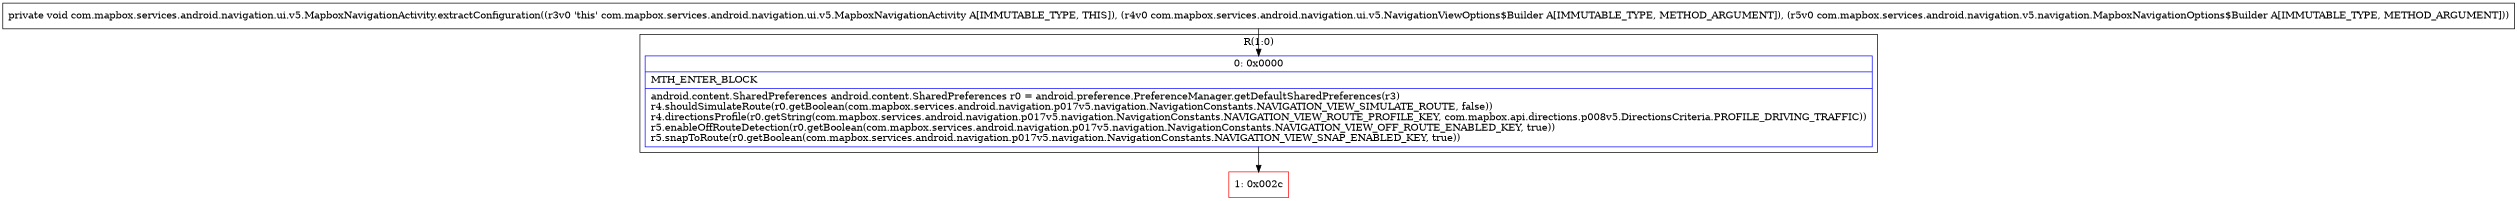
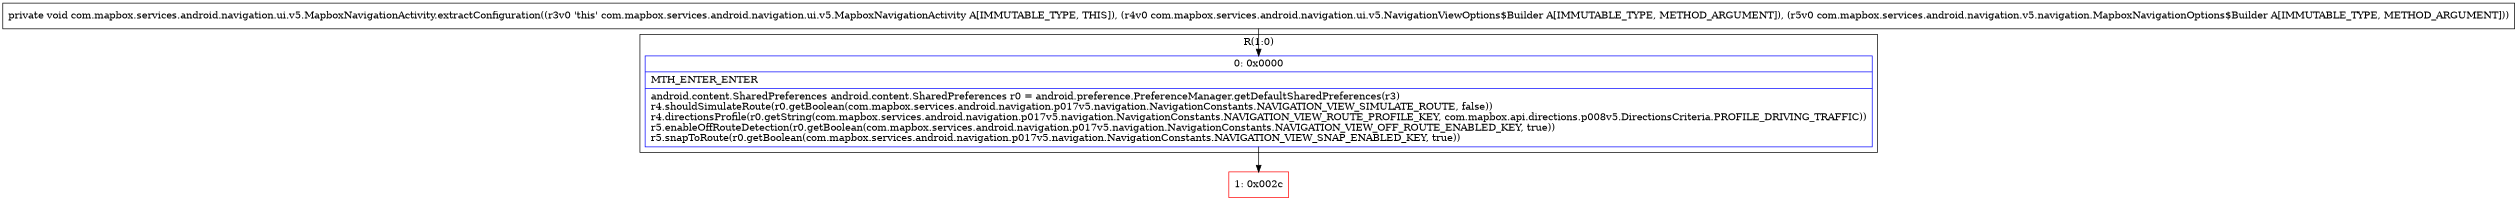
node "0: 0x0000": text "MTH_ENTER_BLOCK" -> "MTH_ENTER_ENTER"
